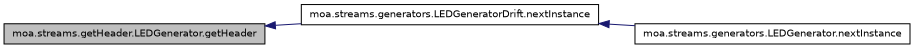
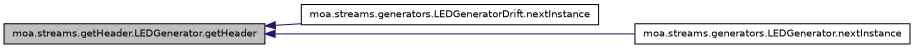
edge "moa.streams.generators.LEDGenerator.nextInstance" -> "moa.streams.generators.LEDGeneratorDrift.nextInstance": now "moa.streams.generators.LEDGenerator.nextInstance" -> "moa.streams.getHeader.LEDGenerator.getHeader"
